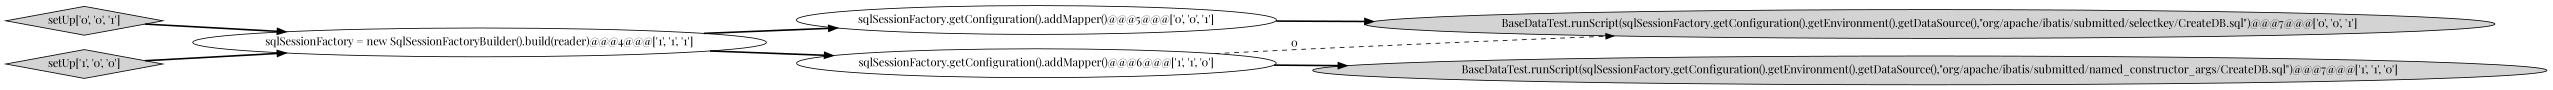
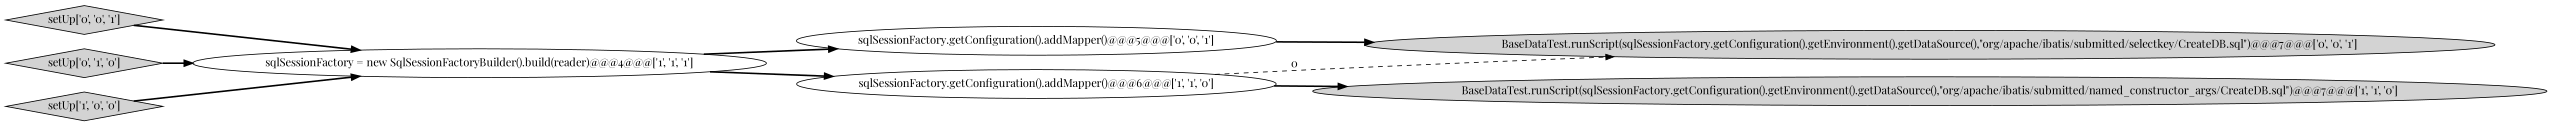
node "setUp['0', '1', '0']": added
